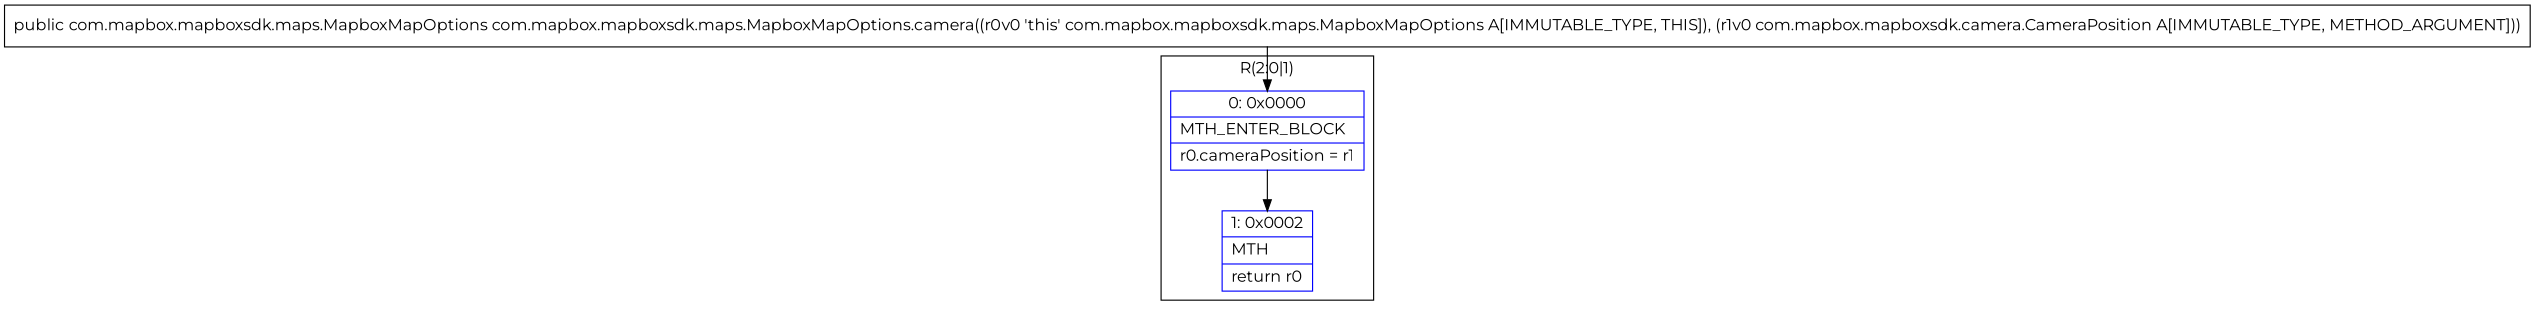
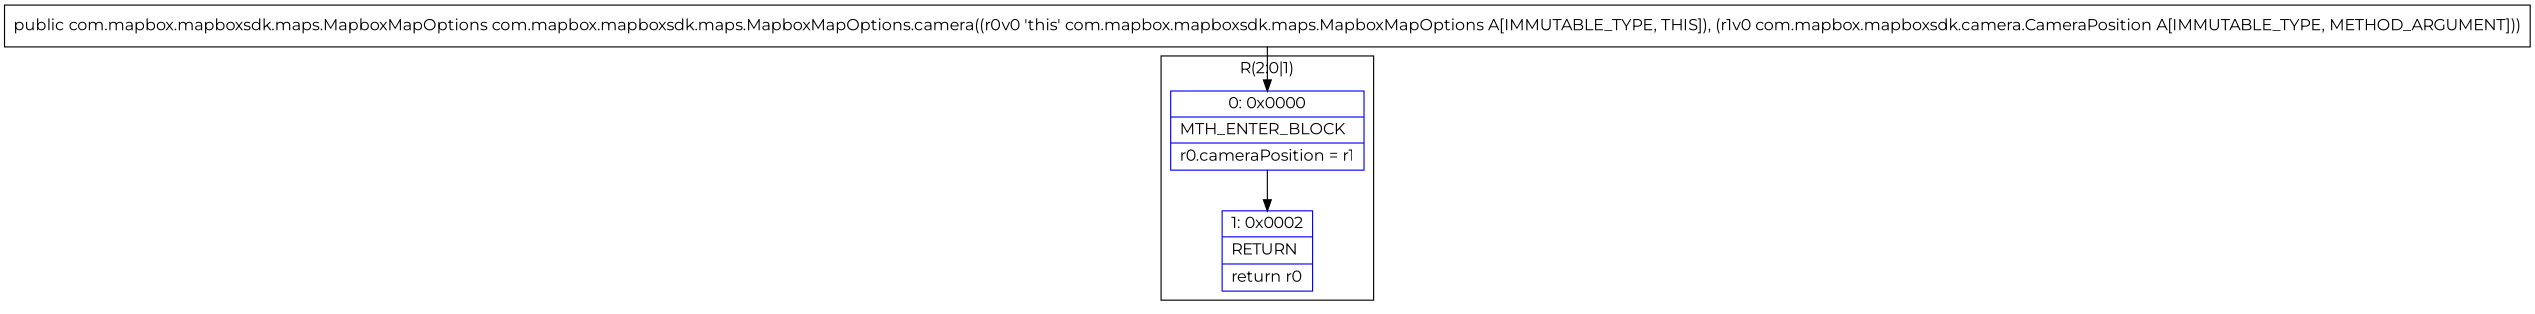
node "1: 0x0002": text "MTH" -> "RETURN"
